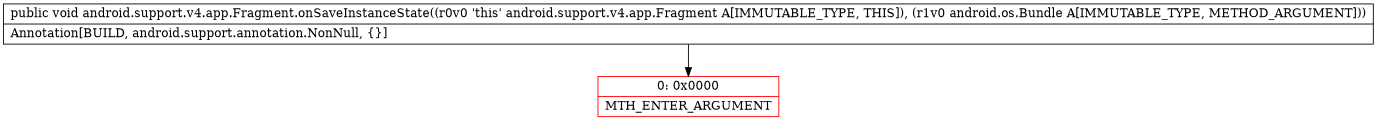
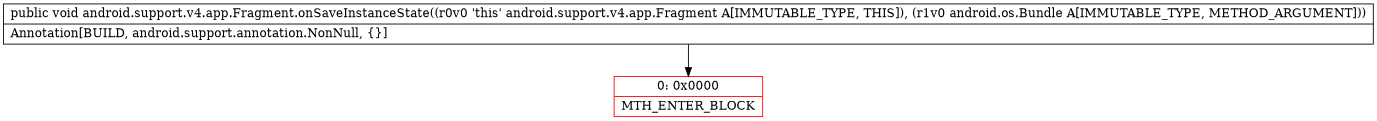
node "0: 0x0000": text "MTH_ENTER_ARGUMENT" -> "MTH_ENTER_BLOCK"
